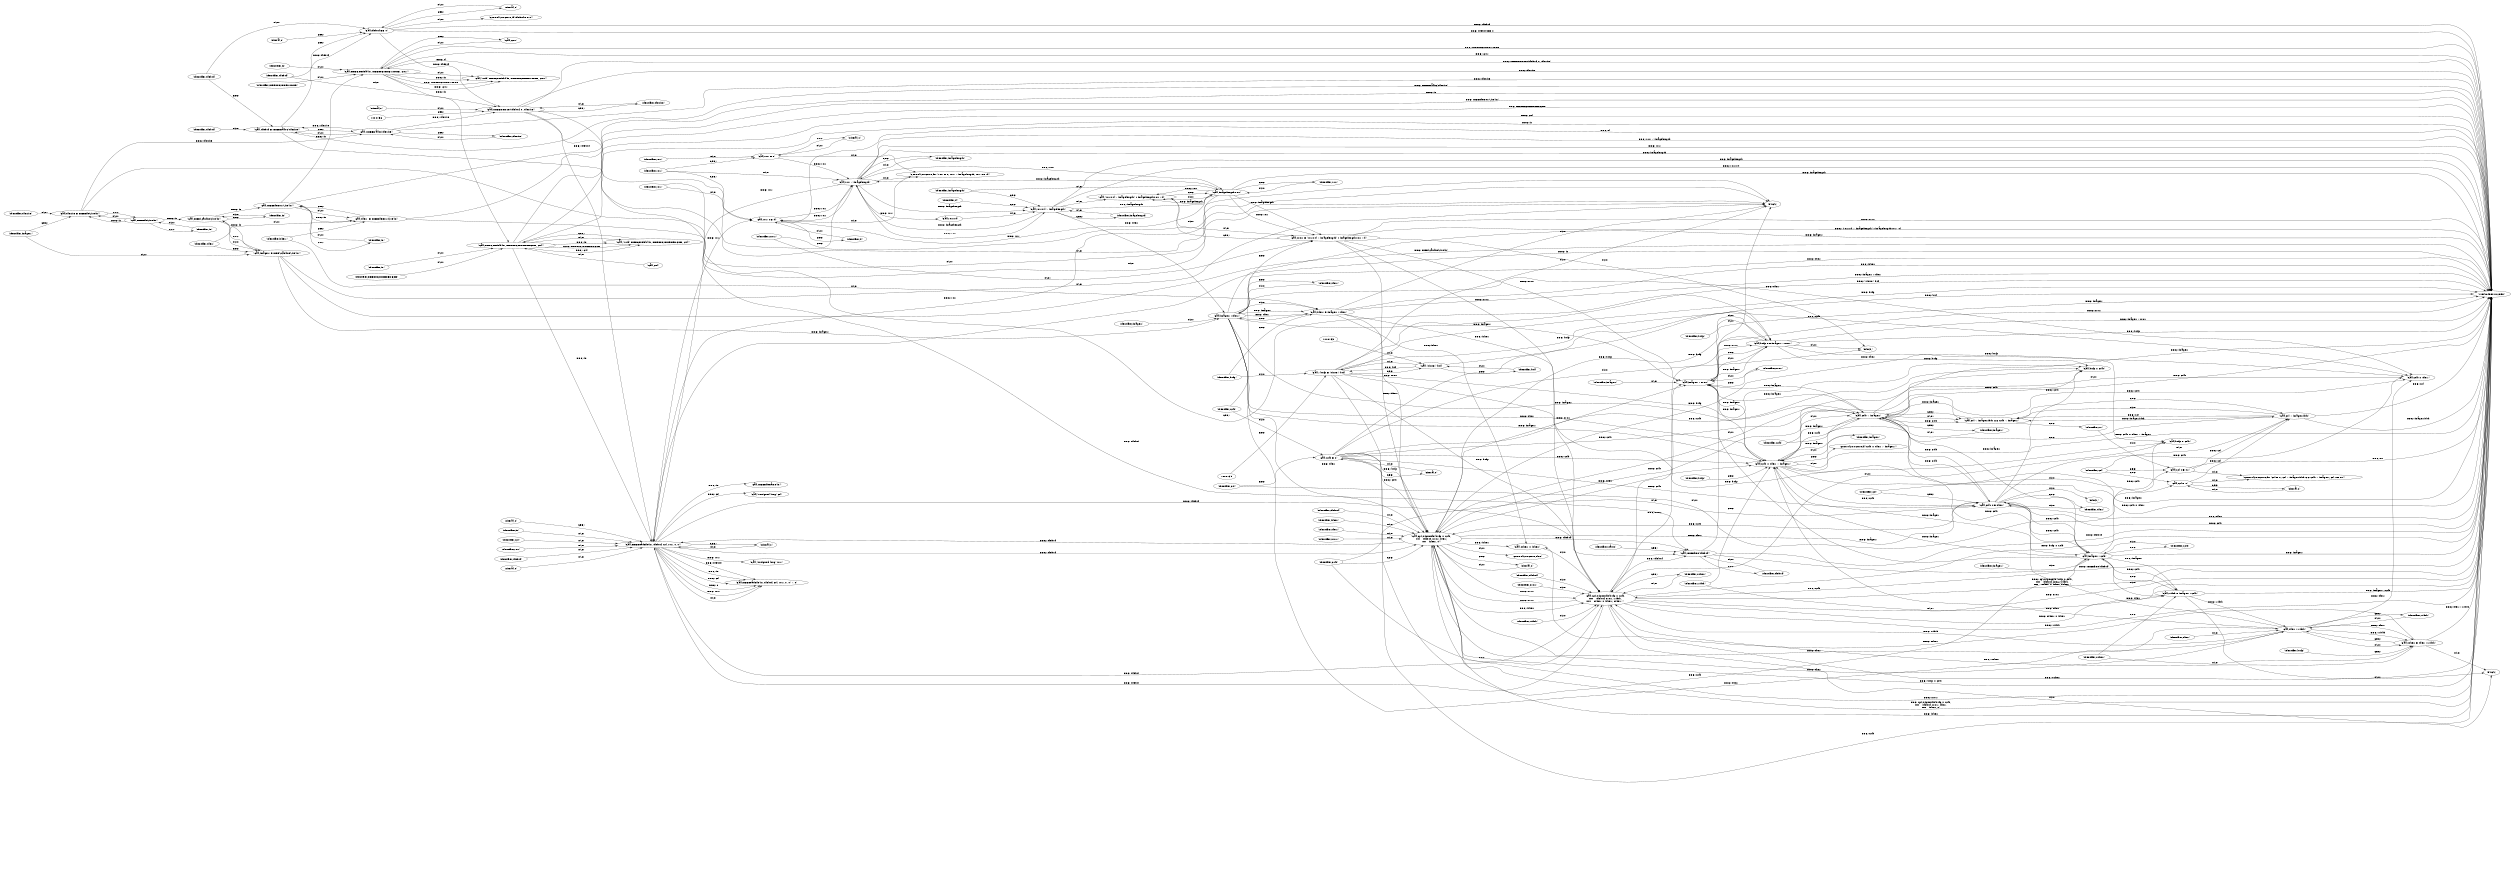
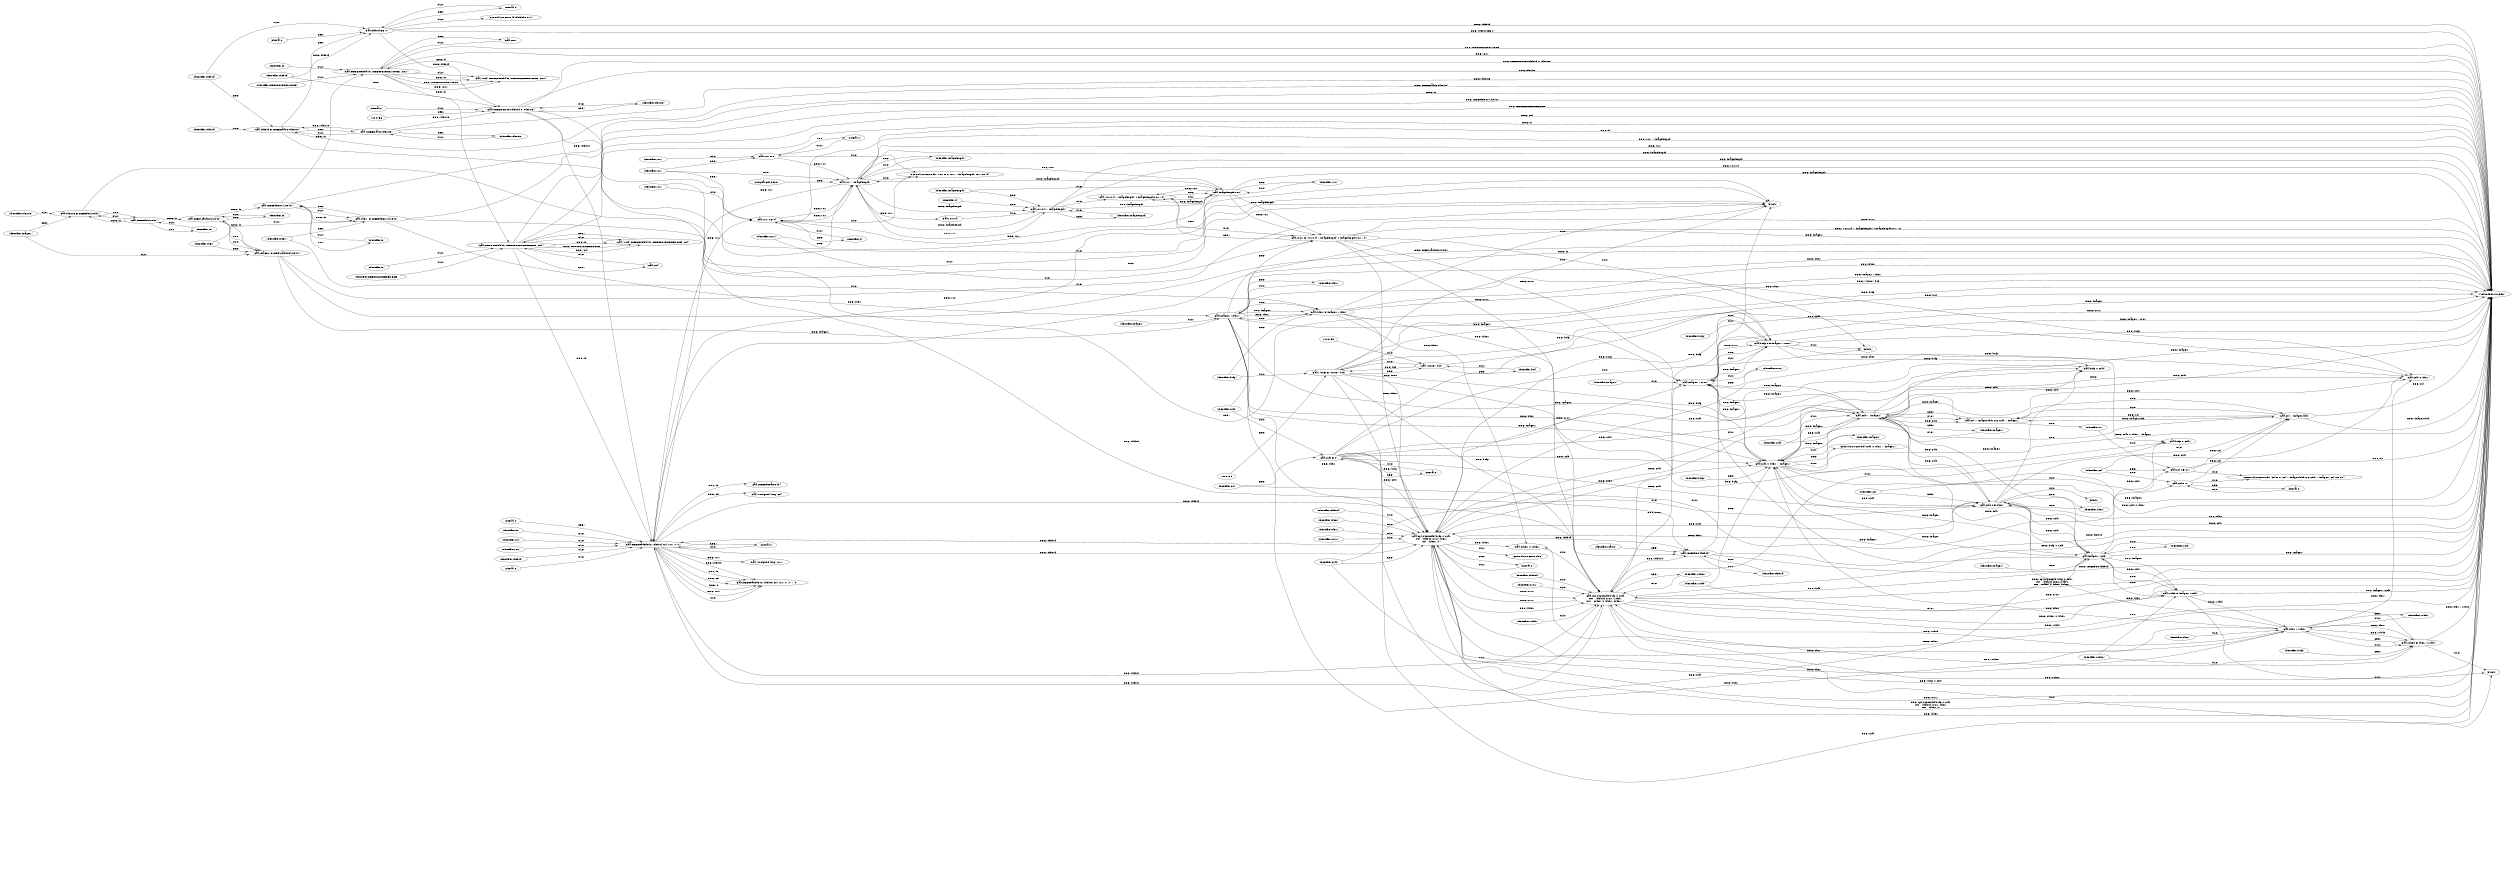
edge "(Call,tilesize = TIFFTileSize(in))" -> "(Call,_TIFFmalloc(tilesize))": removed, label "DDG: tilesize"
node "(JumpTarget,done:)": added
edge "(Call,row+tl > imagelength)" -> "(Call,imagew - tilew)": now "(Call,tilew  = TIFFTileRowSize(in))" -> "(Call,imagew - tilew)"
edge "(Call,TIFFGetField(in, TIFFTAG_TILELENGTH, &tl))" -> "(Call,&tl)": added, label "CFG:"
edge "(Call,colb + tilew)" -> "(Call,colb + tilew > imagew)": label "AST: " -> "DDG: "
